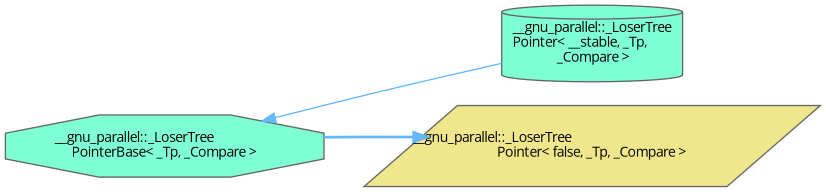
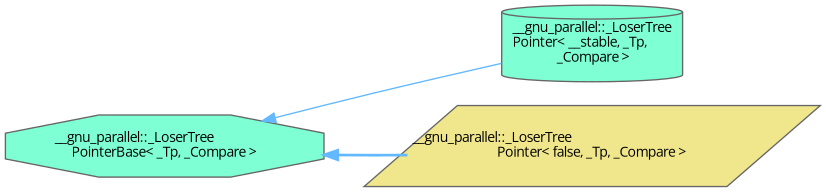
edge "__gnu_parallel::_LoserTree PointerBase< _Tp, _Compare >" -> "__gnu_parallel::_LoserTree Pointer< false, _Tp, _Compare >": reversed
